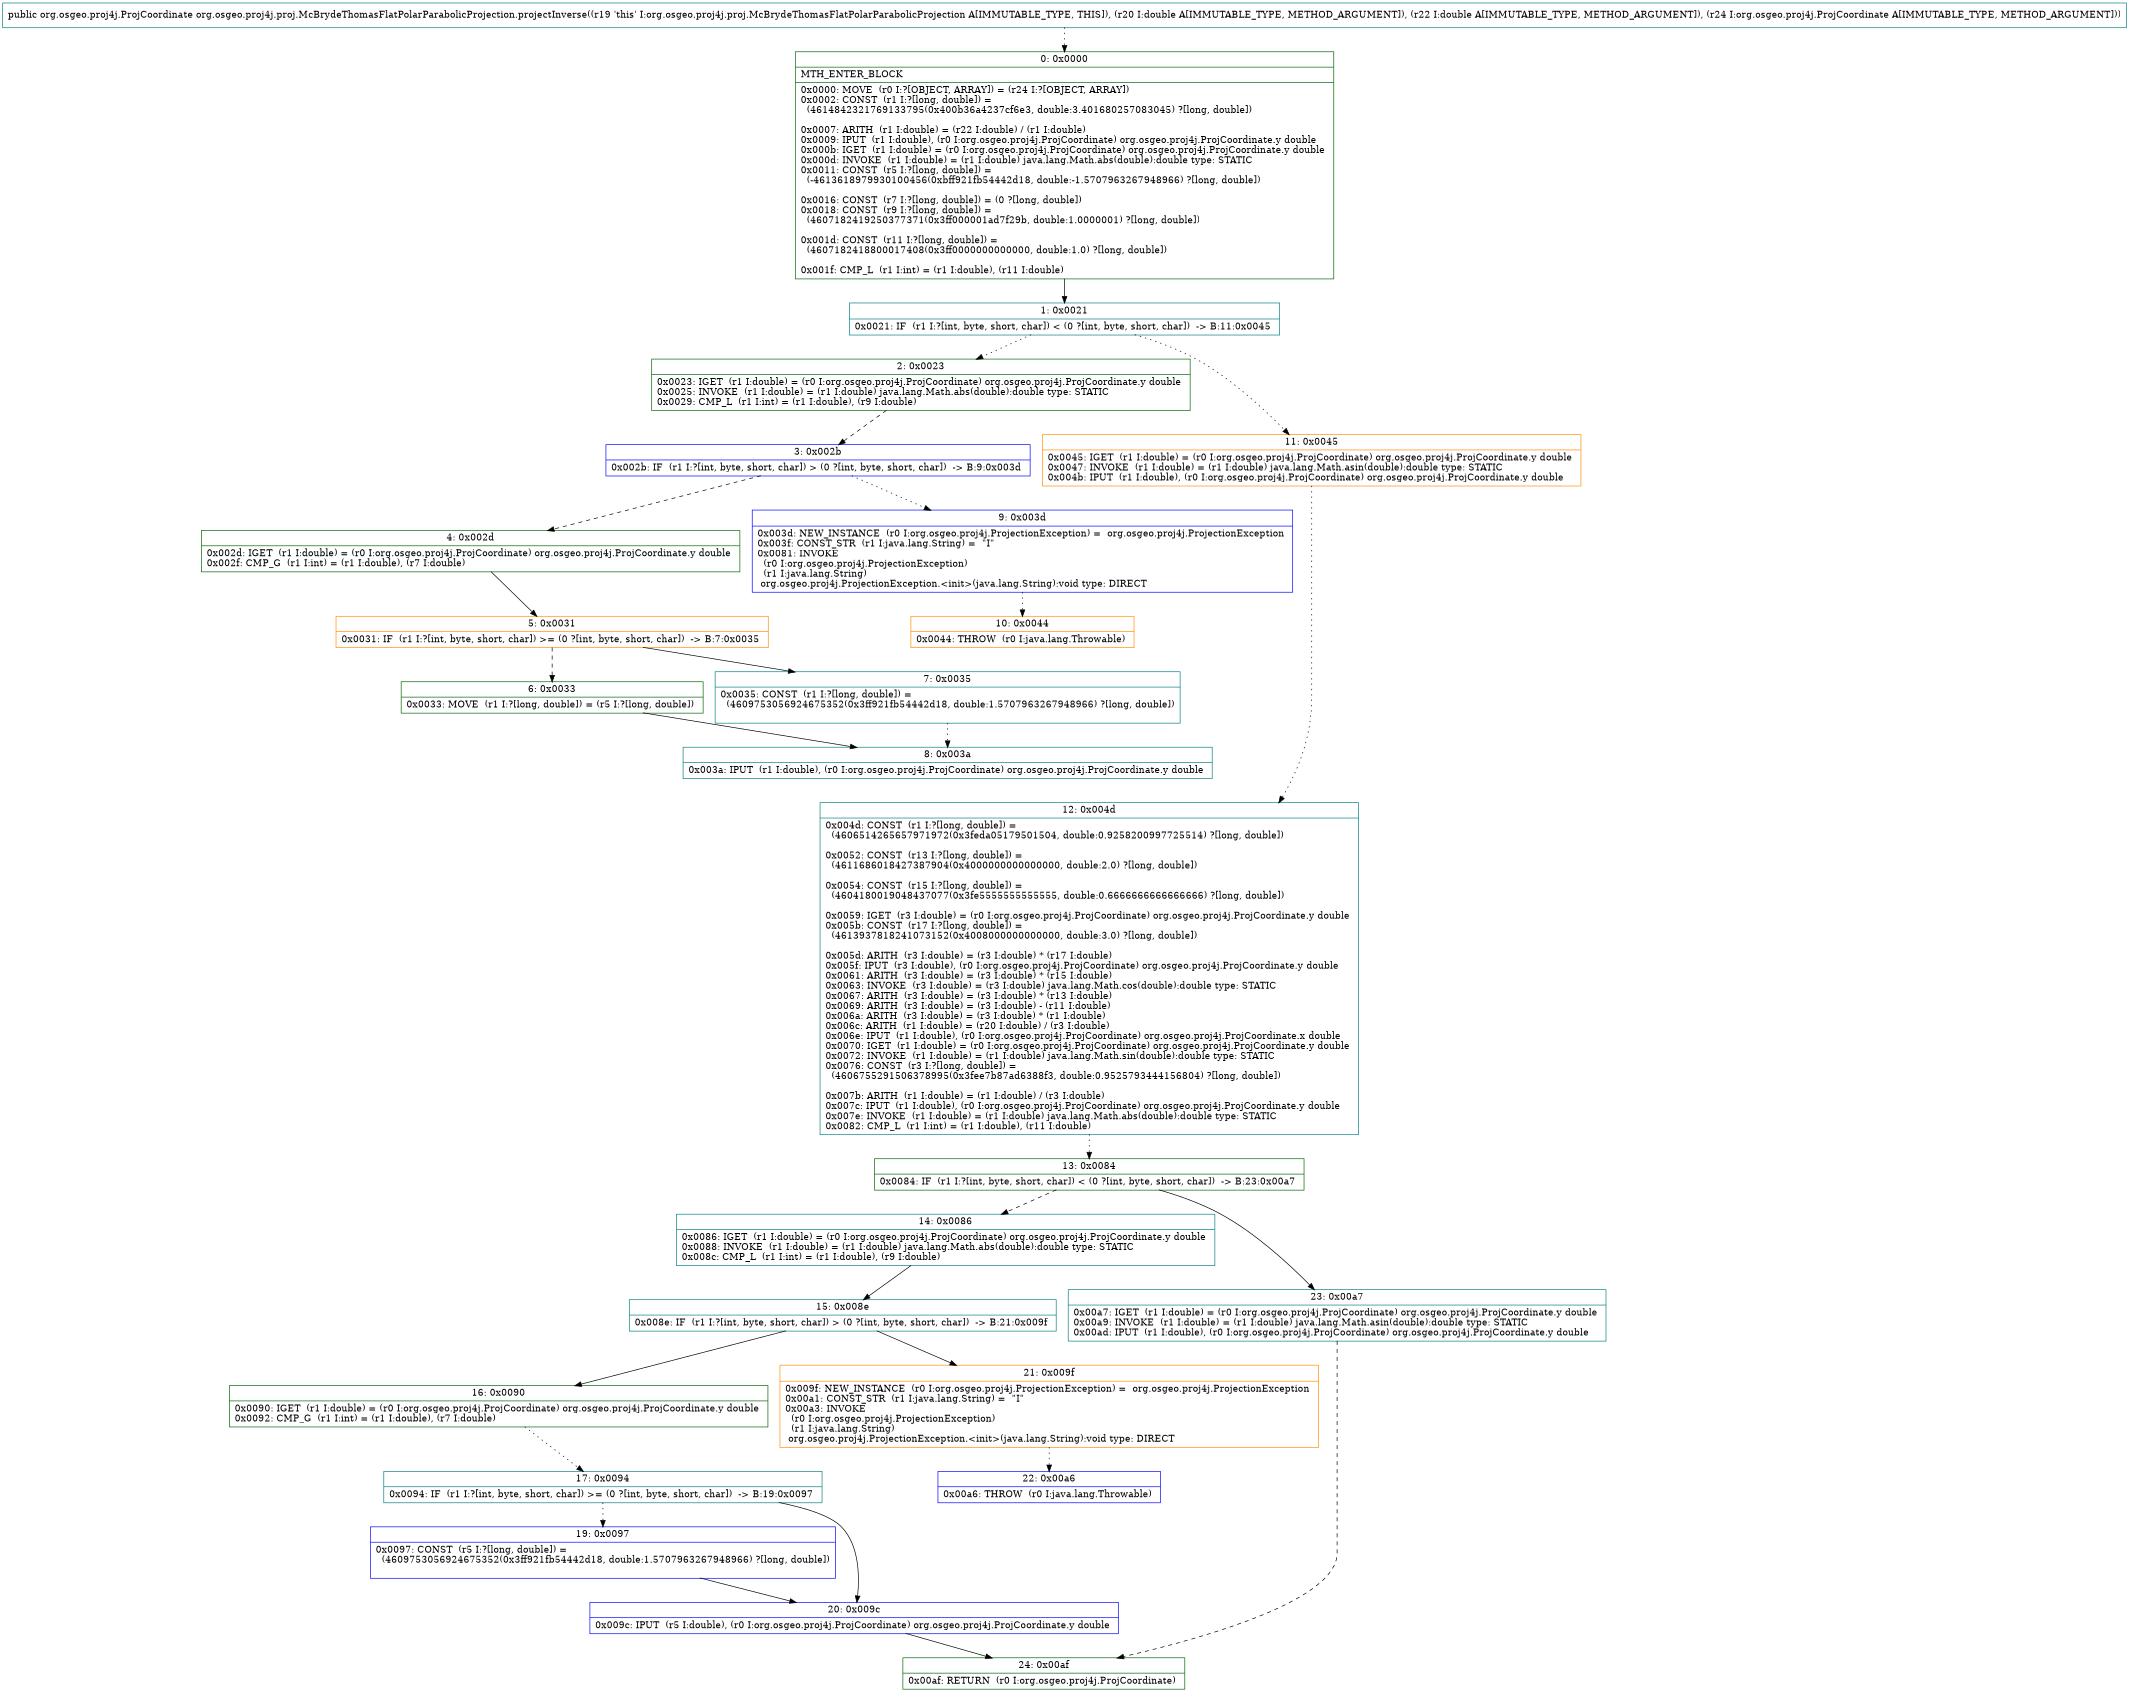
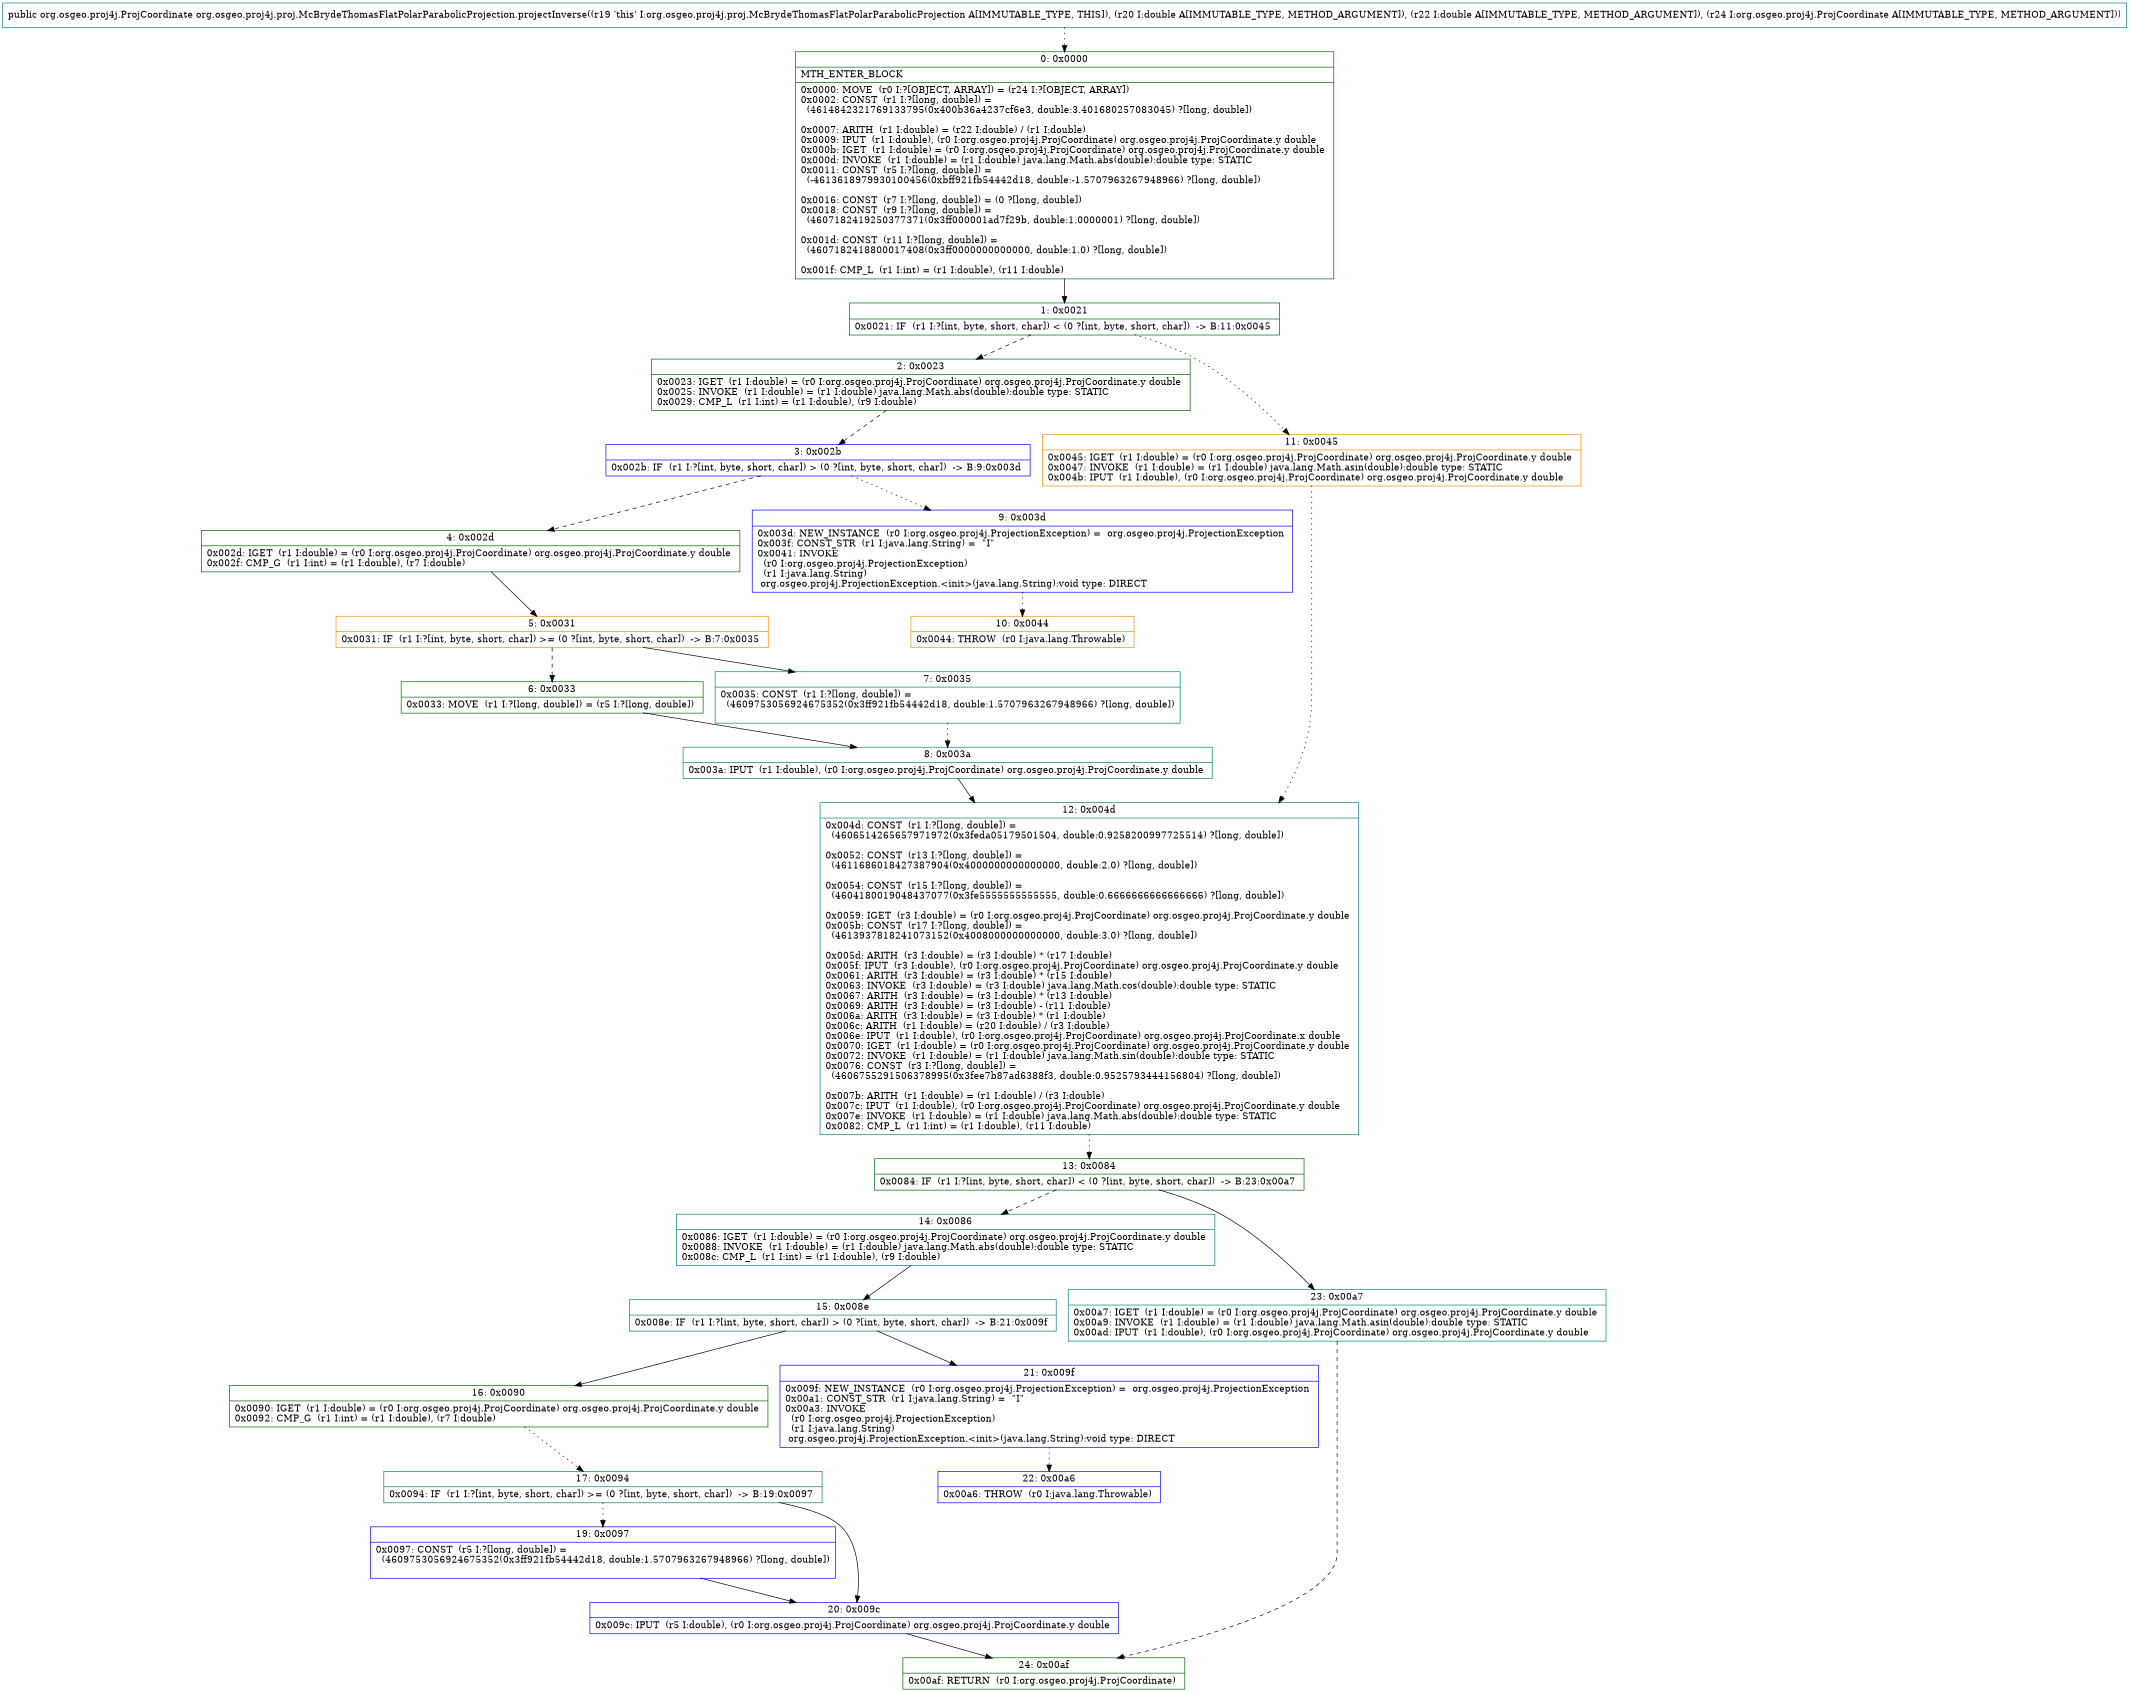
node "1: 0x0021": color teal -> darkgreen
edge "1: 0x0021" -> "2: 0x0023": style dotted -> dashed
node "9: 0x003d": text "0x0081: INVOKE" -> "0x0041: INVOKE"
edge "8: 0x003a" -> "12: 0x004d": added
node "21: 0x009f": color darkorange -> blue
